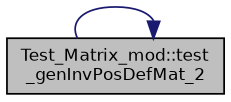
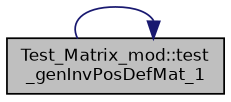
node "Test_Matrix_mod::test _genInvPosDefMat_2": label "Test_Matrix_mod::test _genInvPosDefMat_2" -> "Test_Matrix_mod::test _genInvPosDefMat_1"
